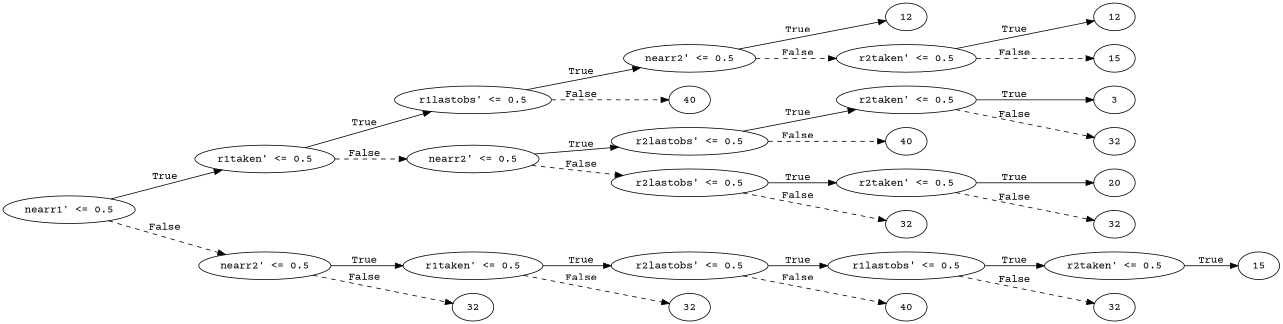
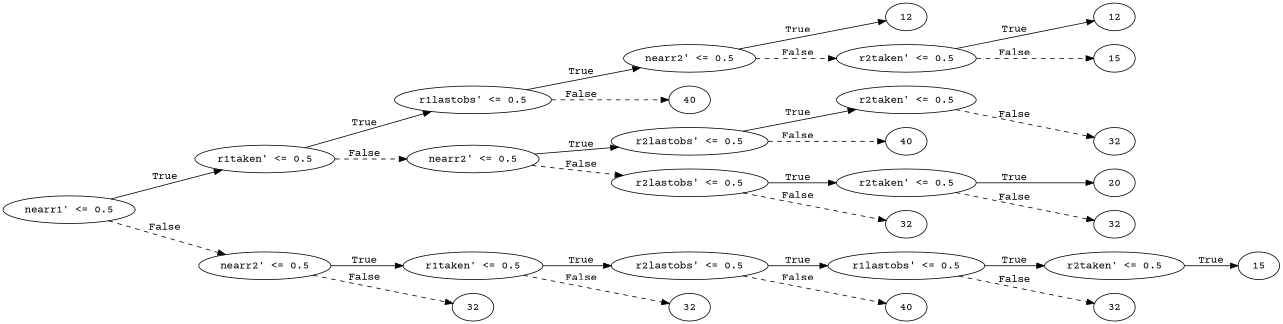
node "3": removed
